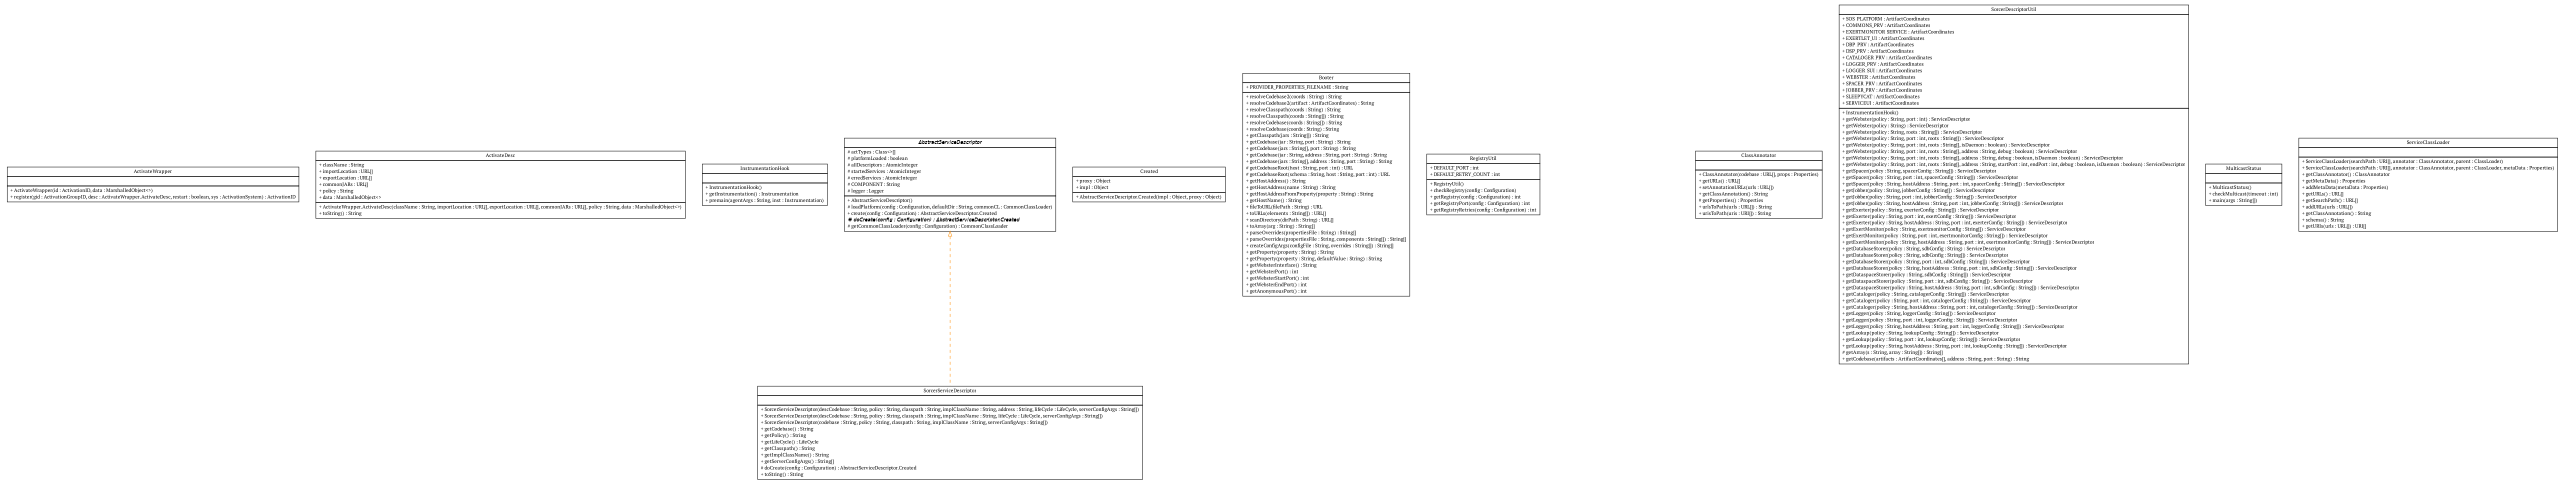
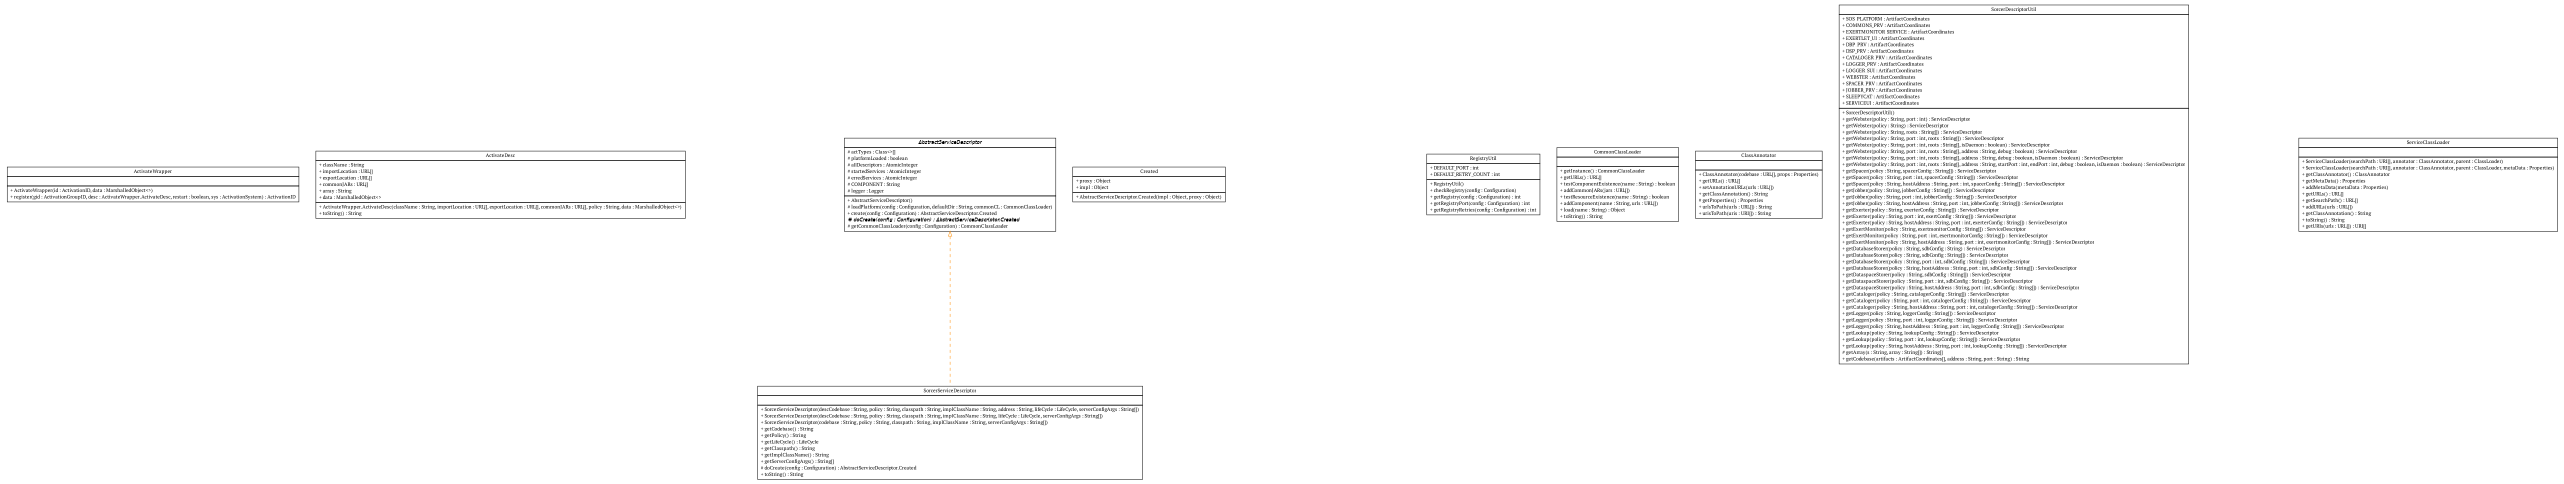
node "SorcerDescriptorUtil": text "+ InstrumentationHook()" -> "+ SorcerDescriptorUtil()"
node "InstrumentationHook": removed
node "Booter": removed
node "CommonClassLoader": added
node "MulticastStatus": removed
node "ActivateDesc": text "+ policy : String" -> "+ array : String"
node "ServiceClassLoader": text "+ schema() : String" -> "+ toString() : String"
